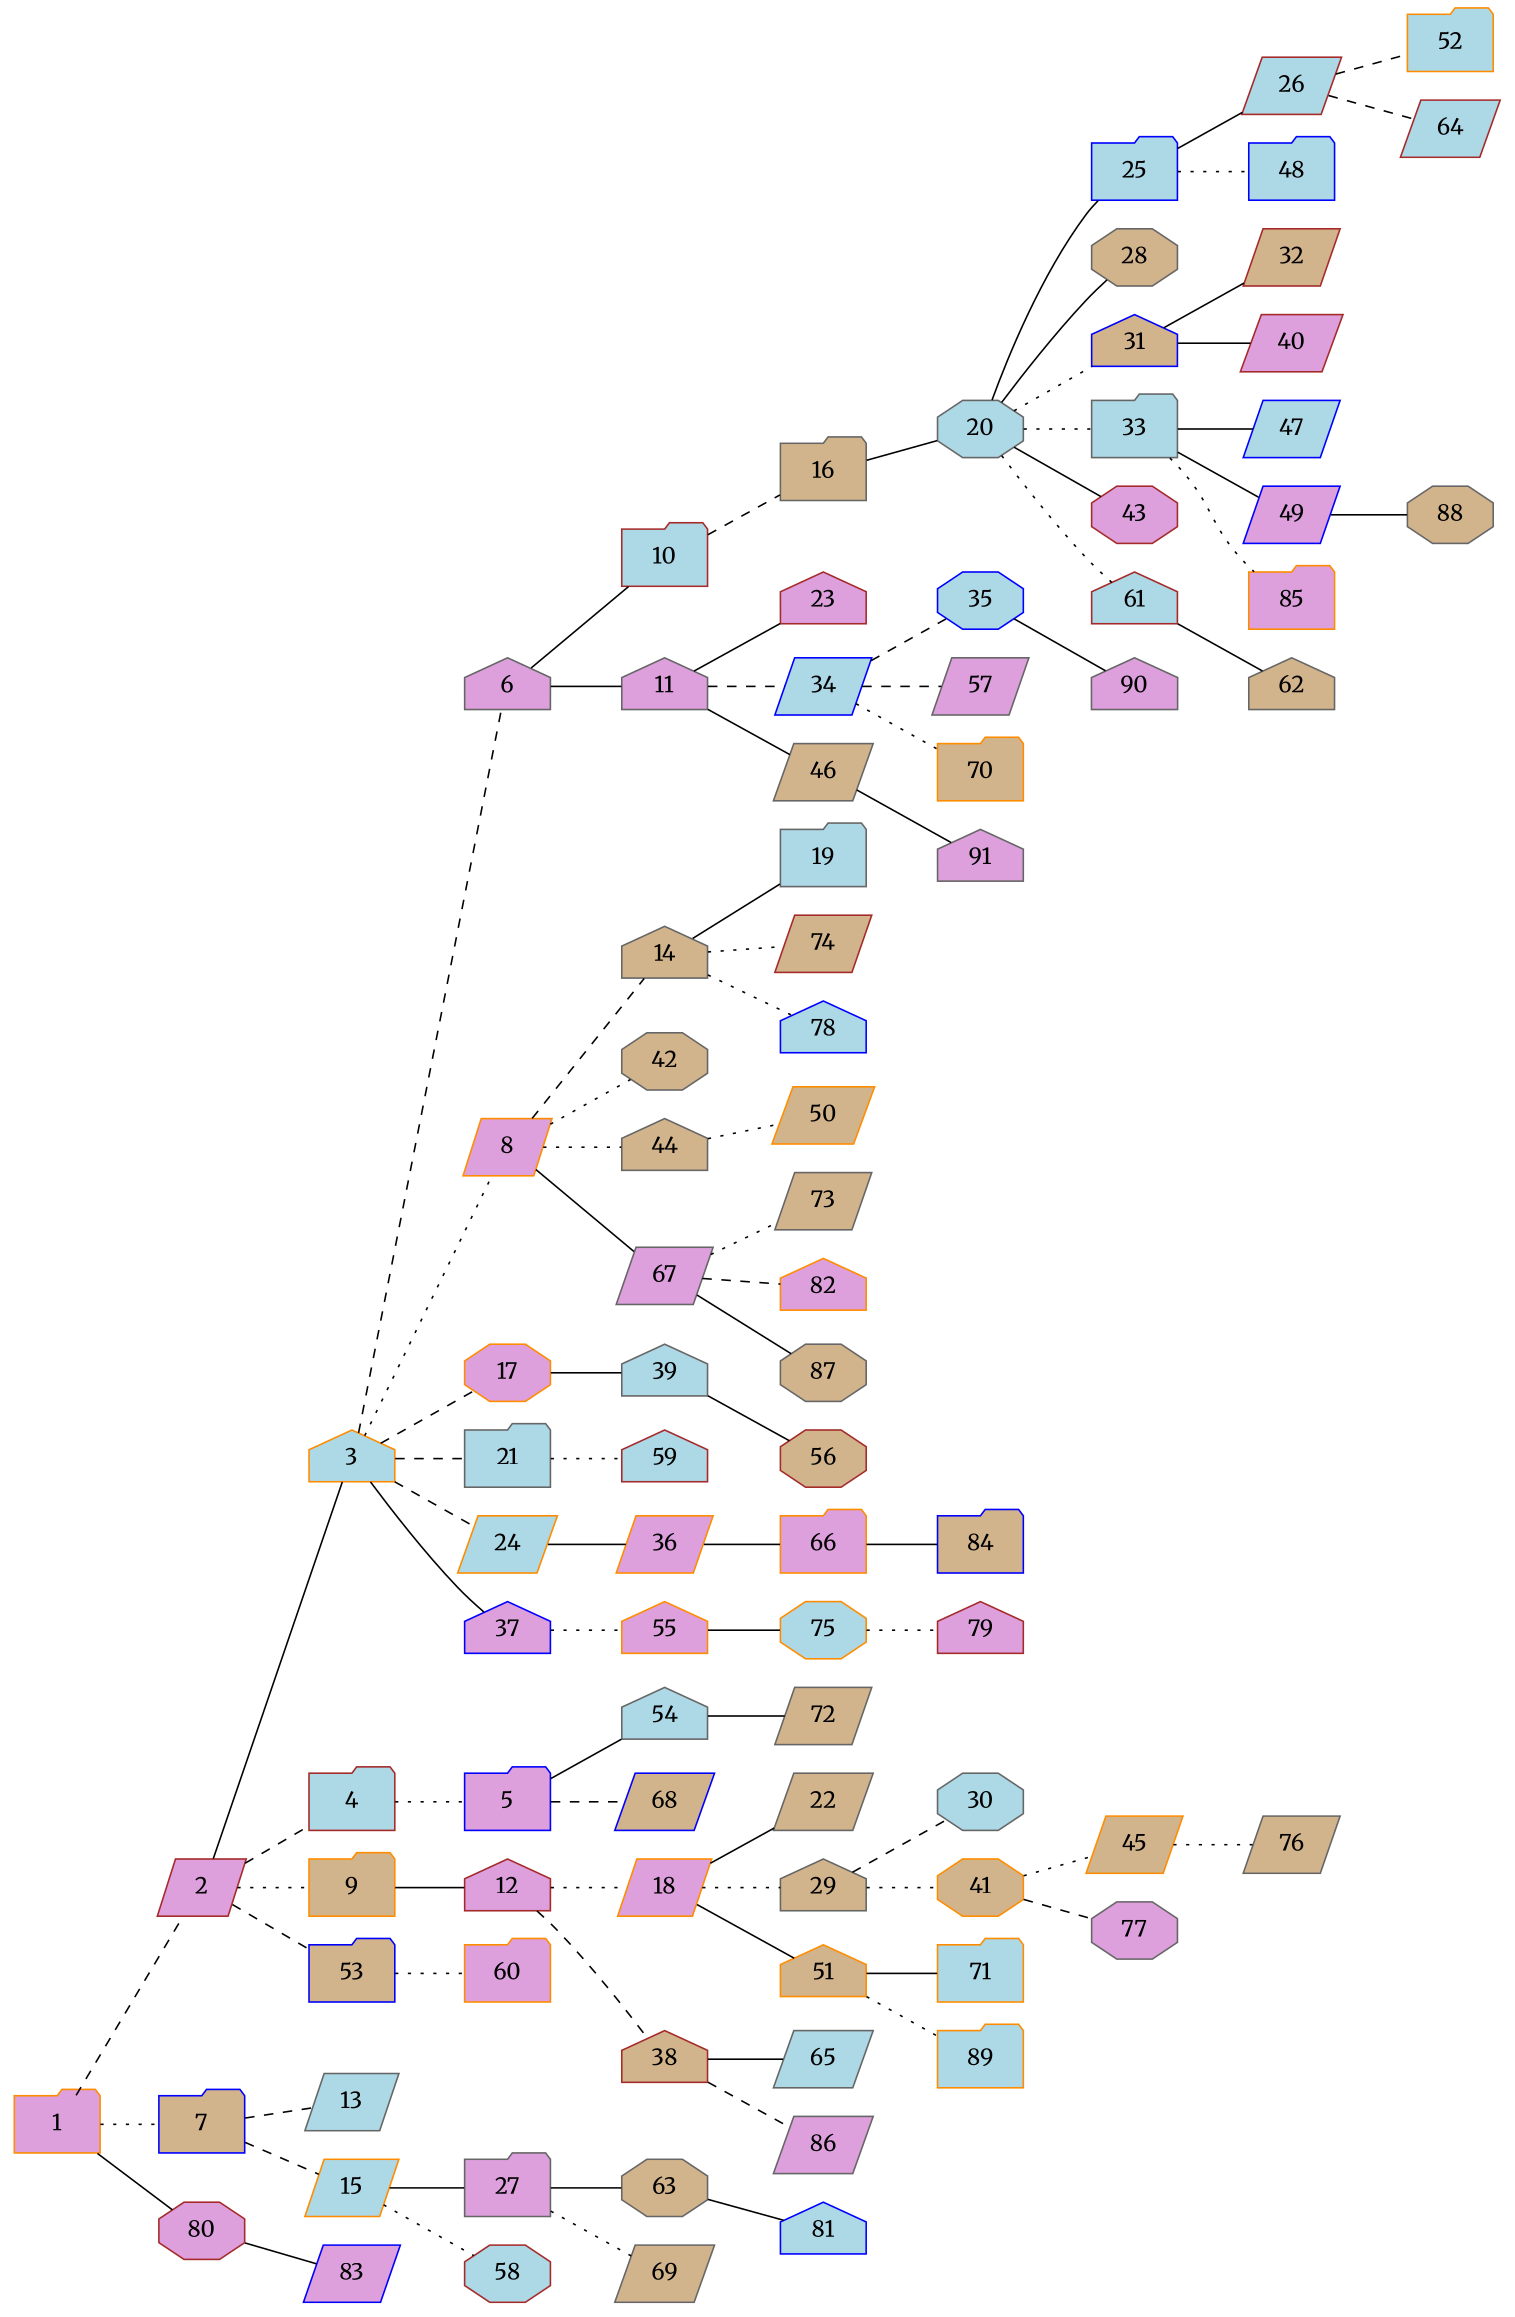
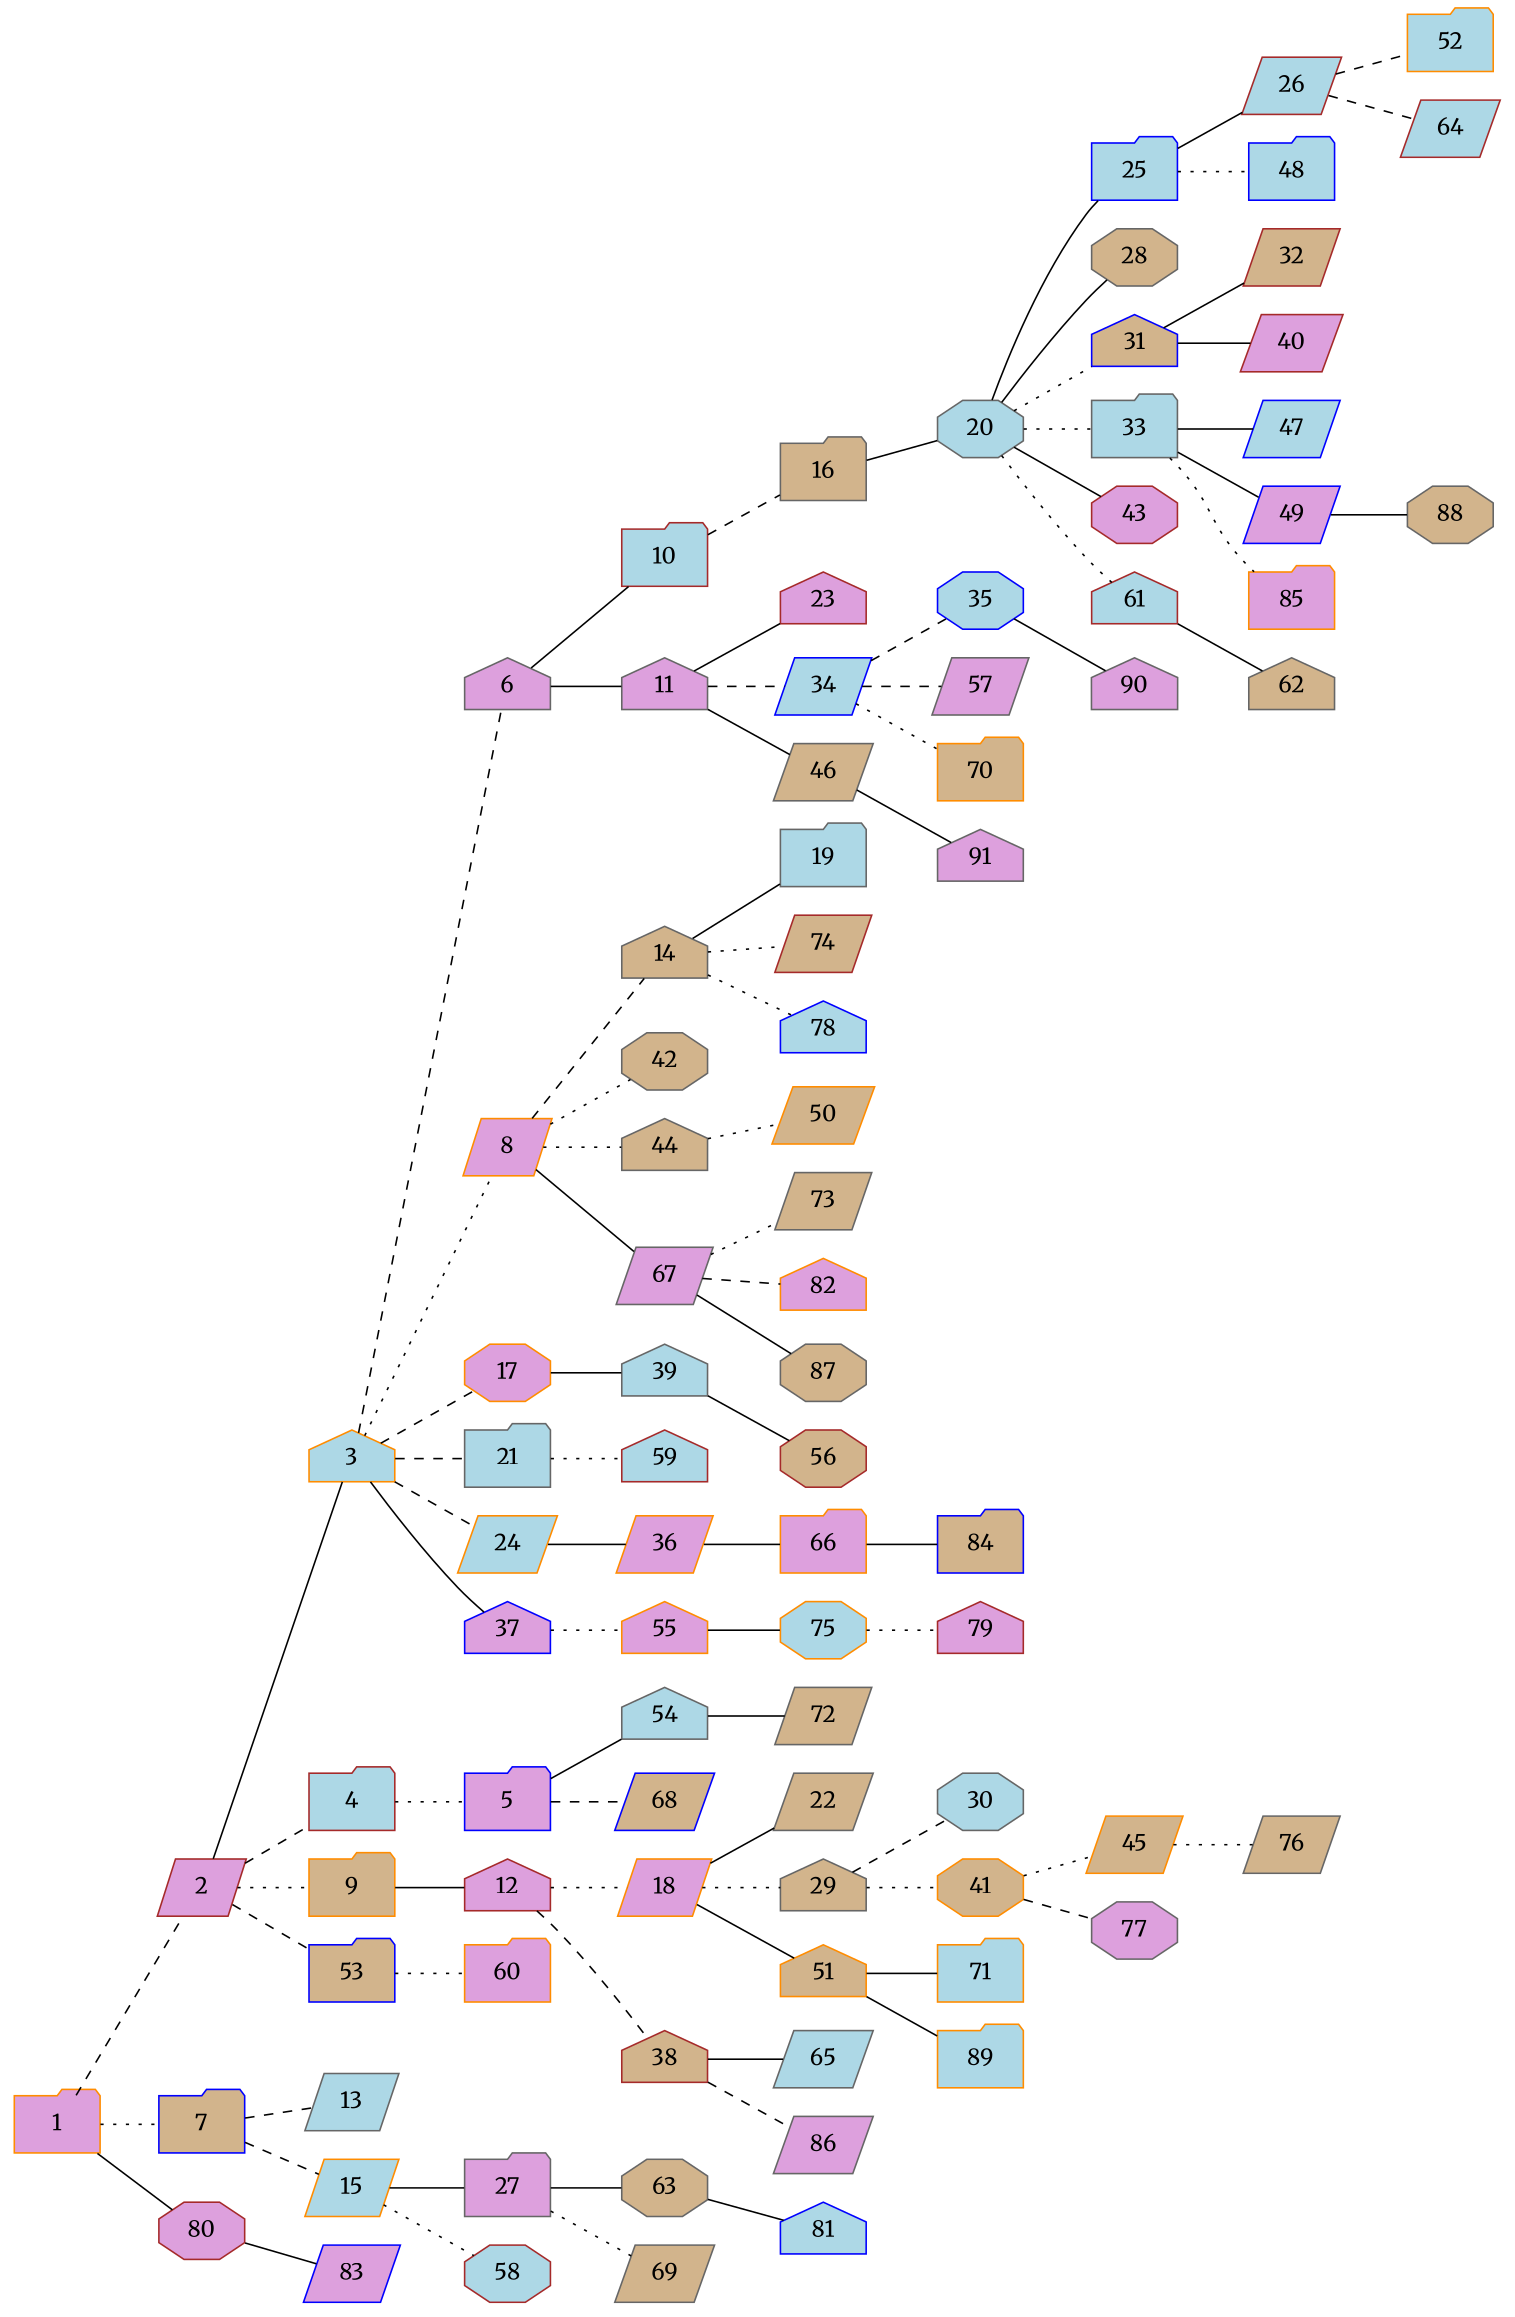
edge "51" -- "89": style dotted -> solid
